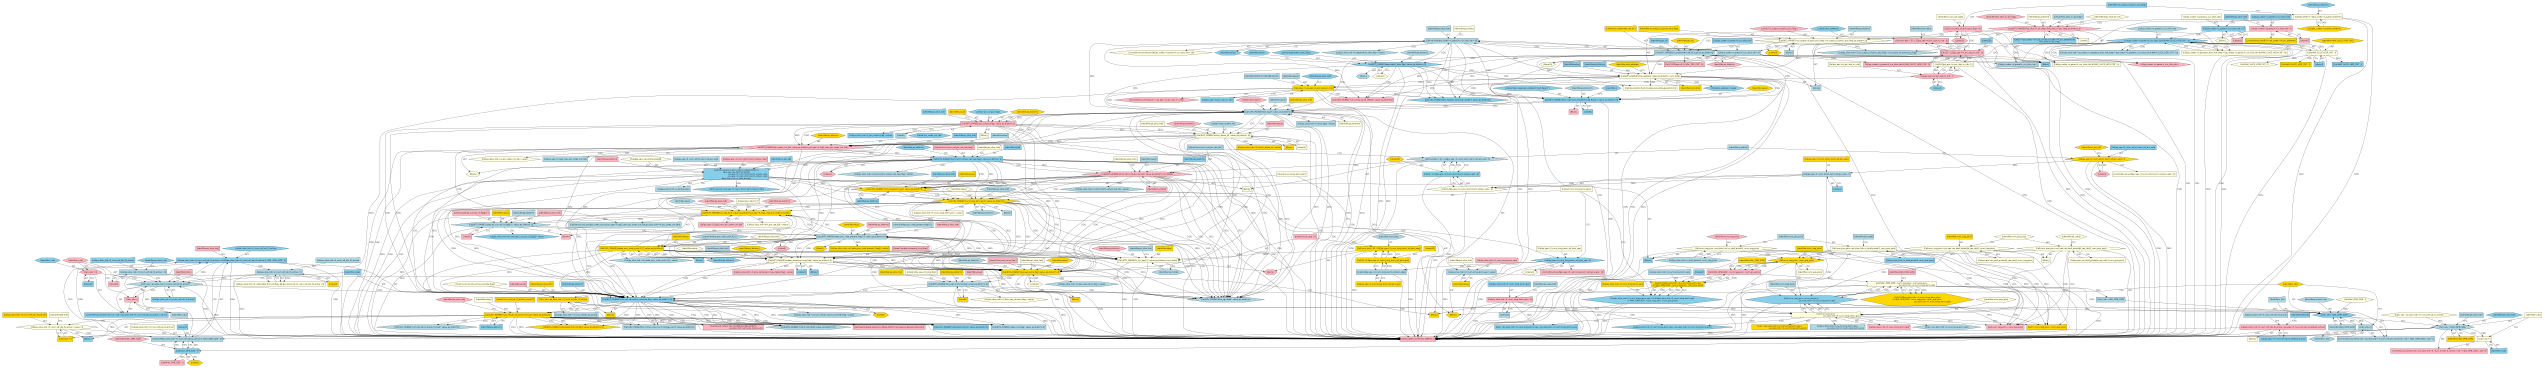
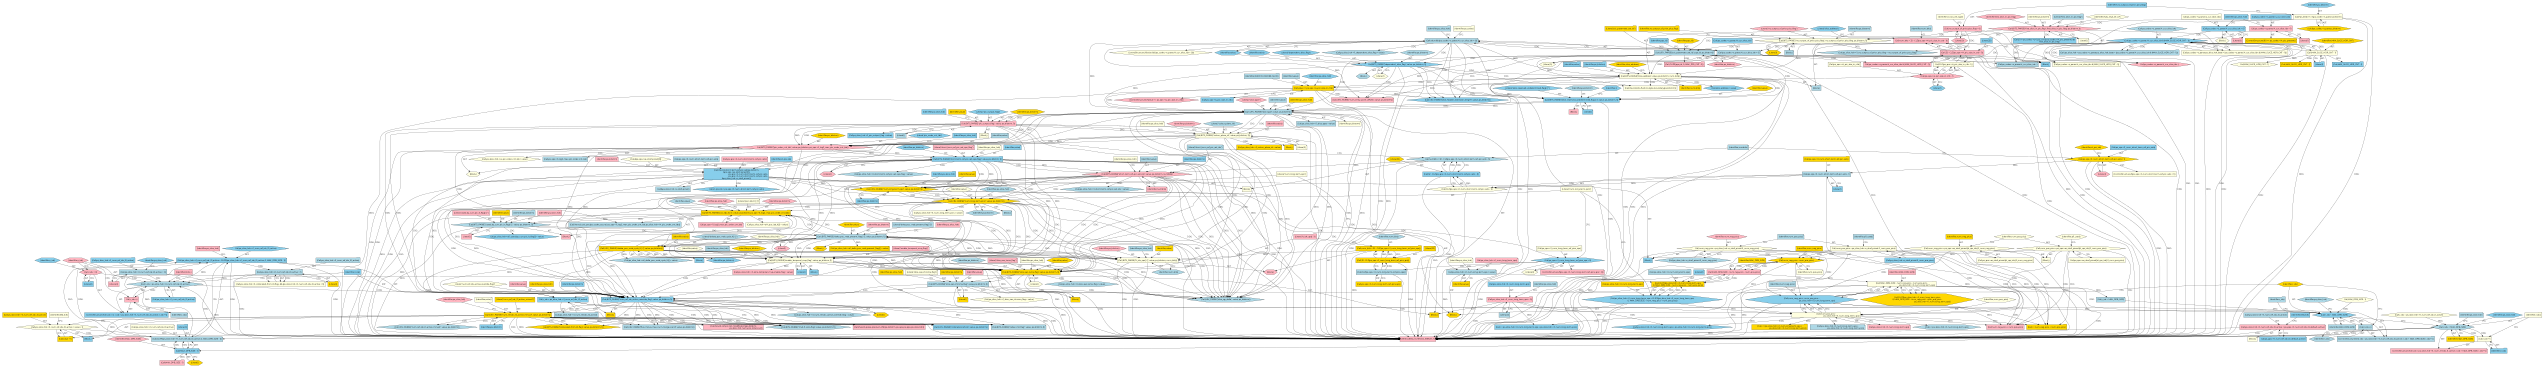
node "(Call,r_idx = ps_slice_hdr->i1_num_ref_idx_l0_active)": fillcolor gold -> skyblue
